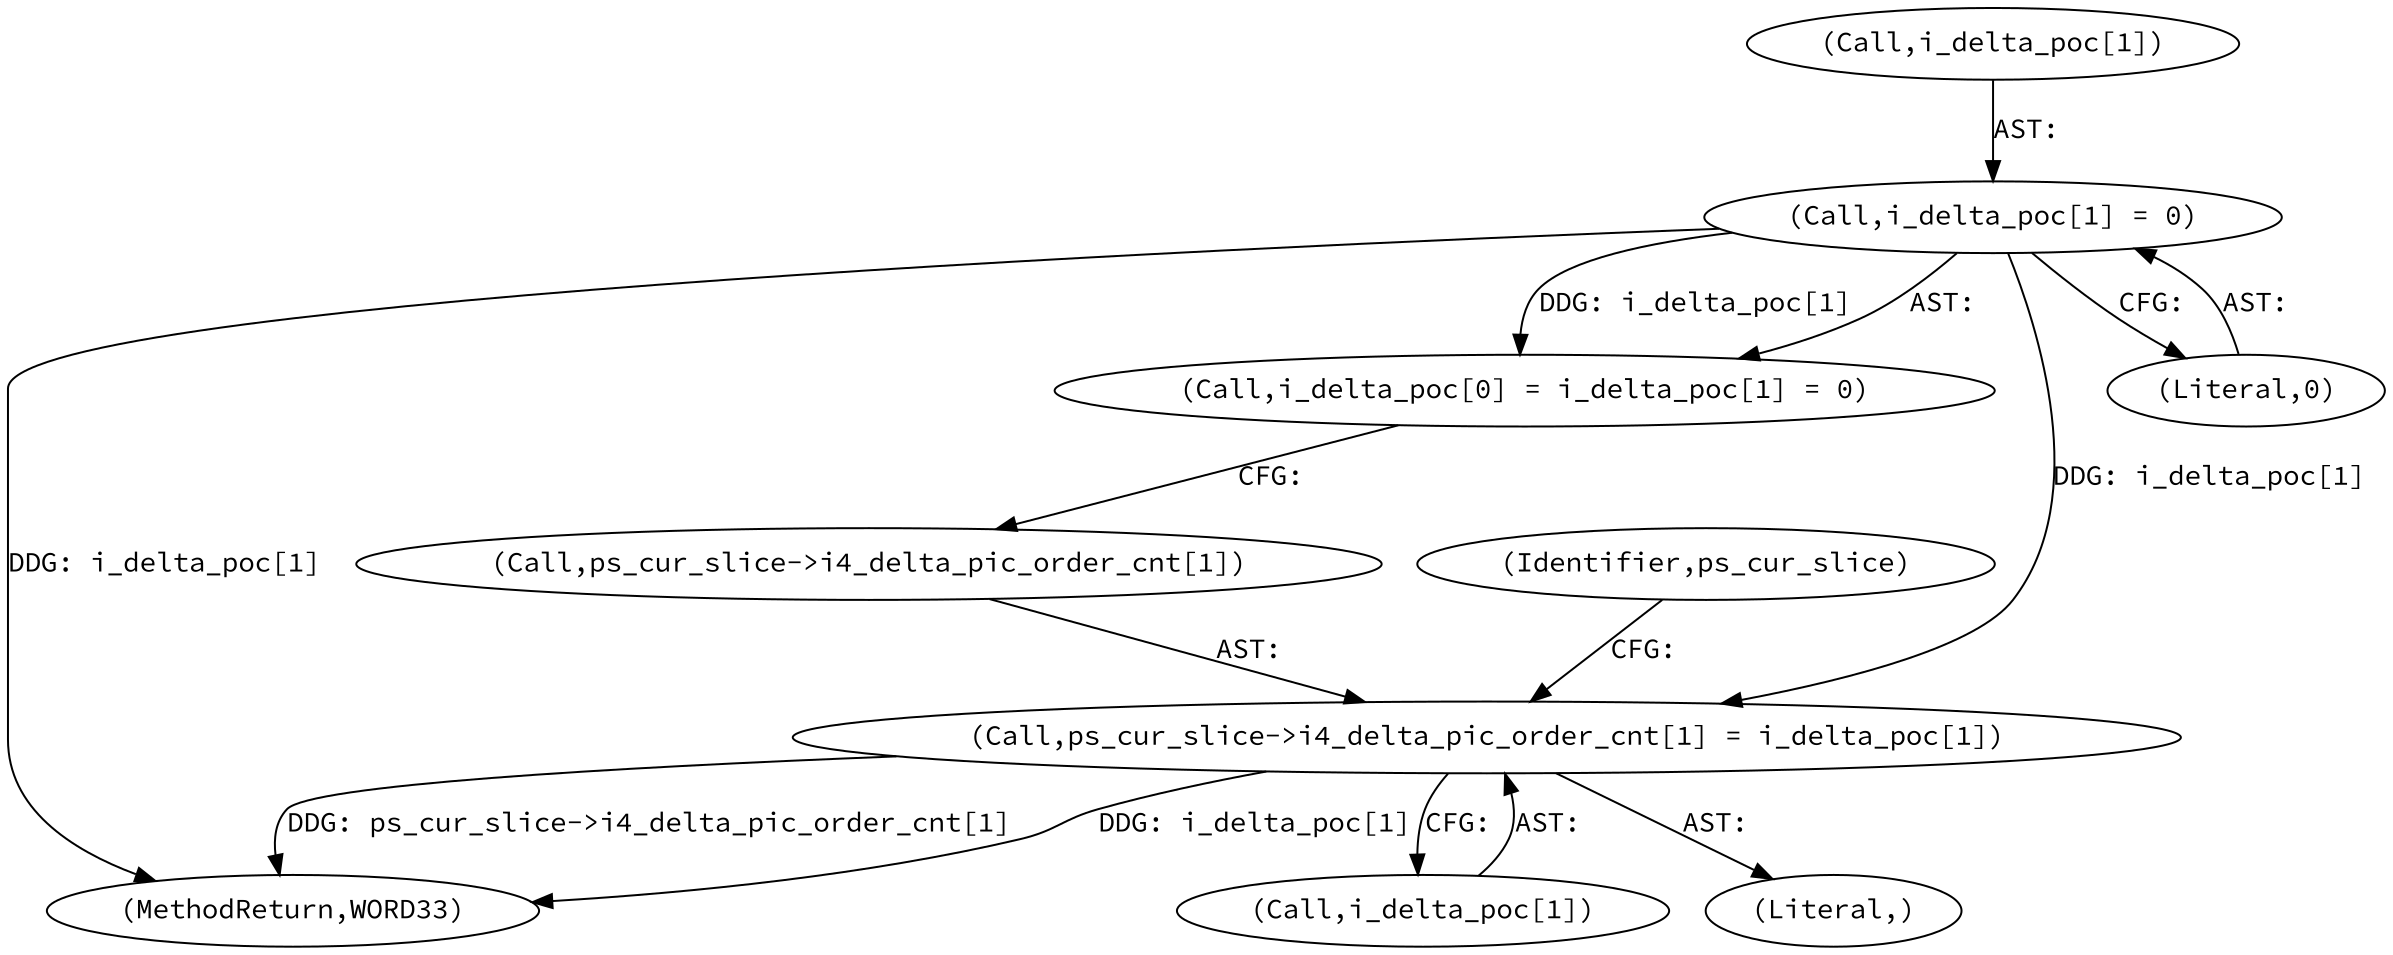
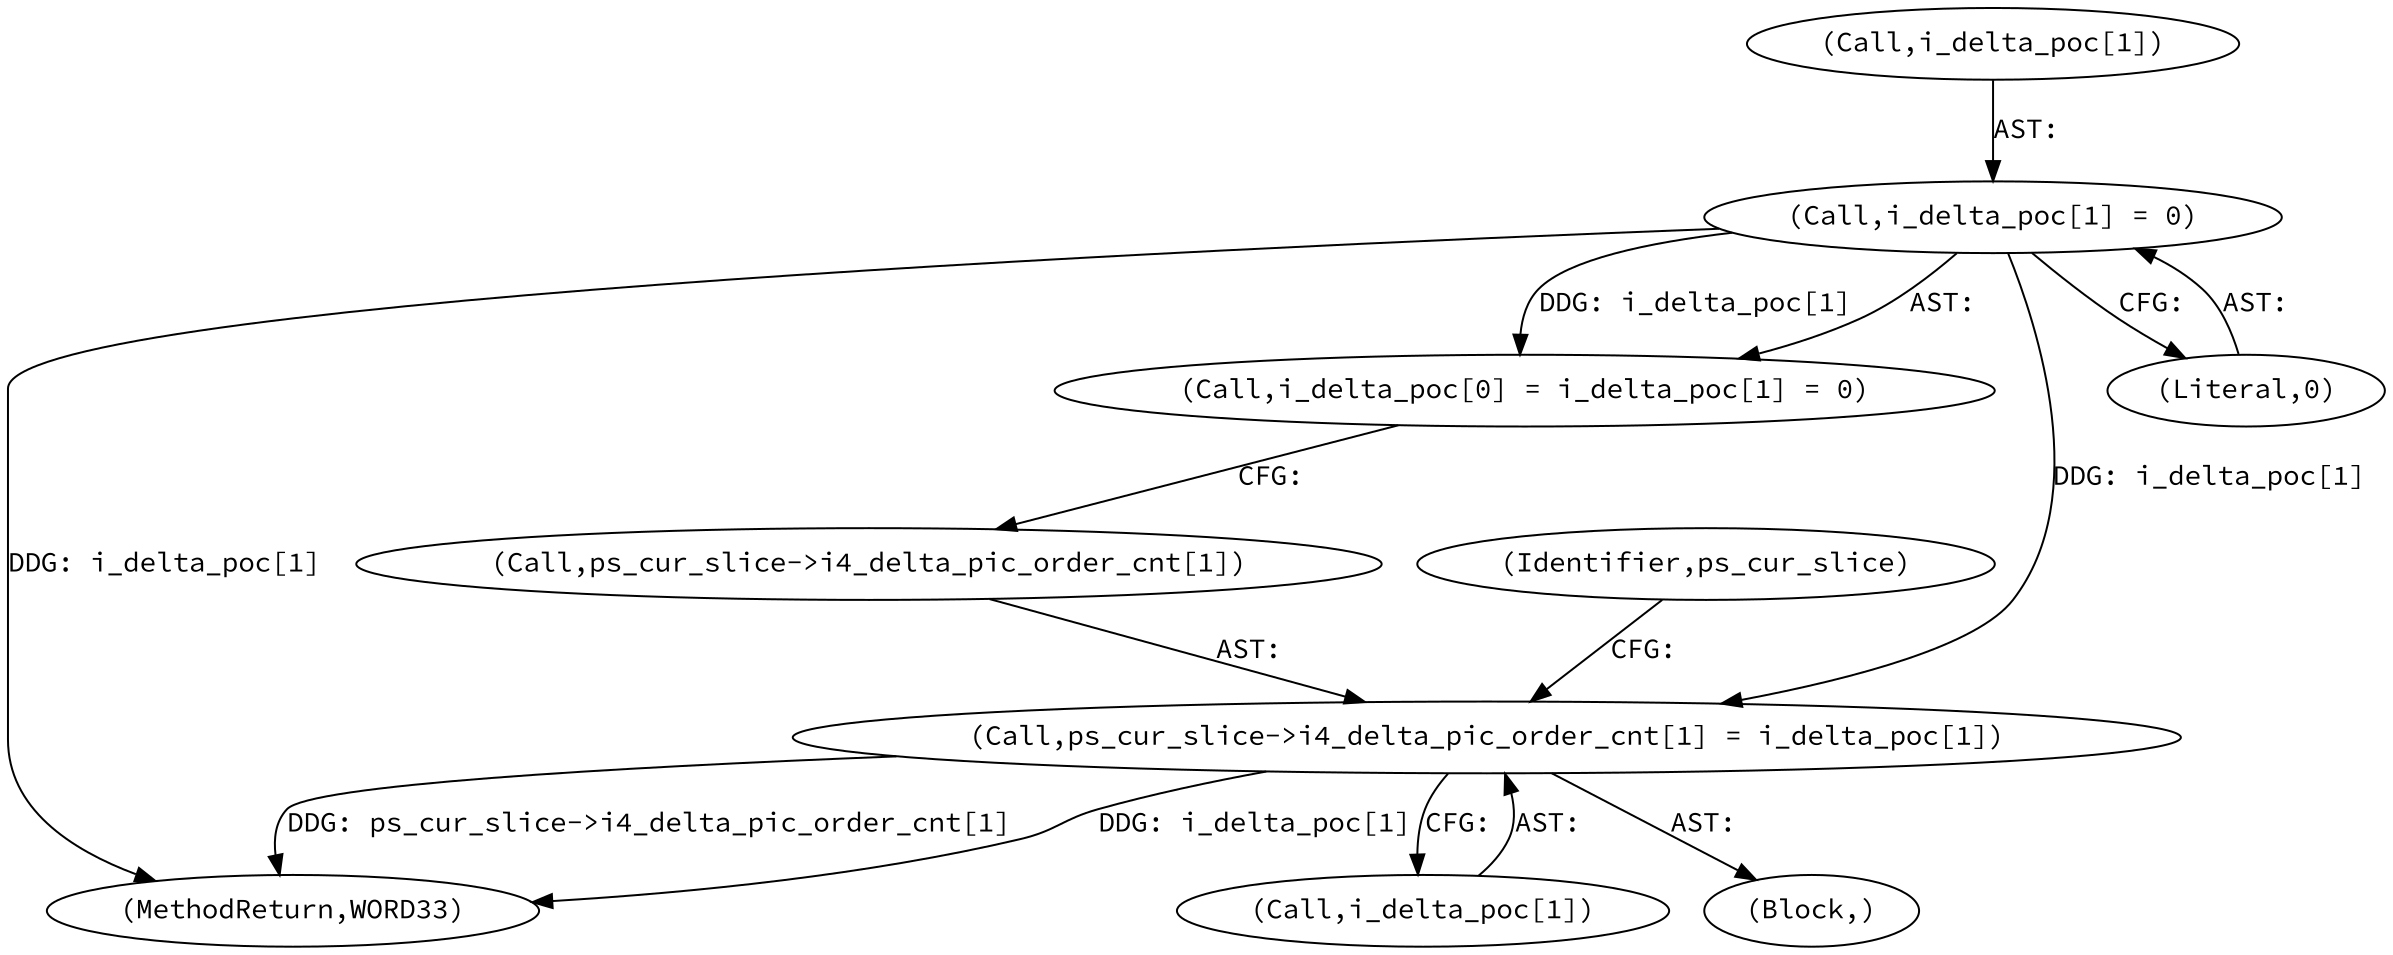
node "(Literal,)": label "(Literal,)" -> "(Block,)"
